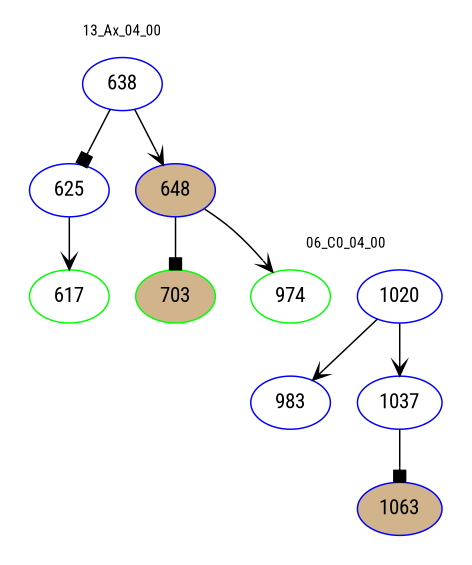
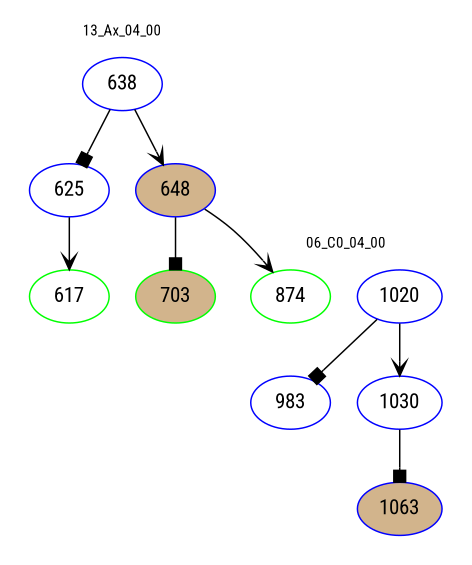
node "974": label "974" -> "874"
edge "1020" -> "983": arrowhead vee -> box
node "1037": label "1037" -> "1030"
